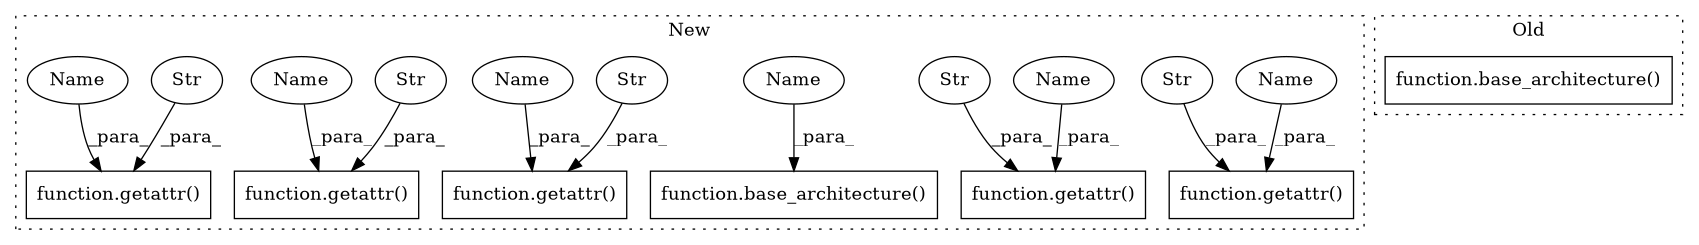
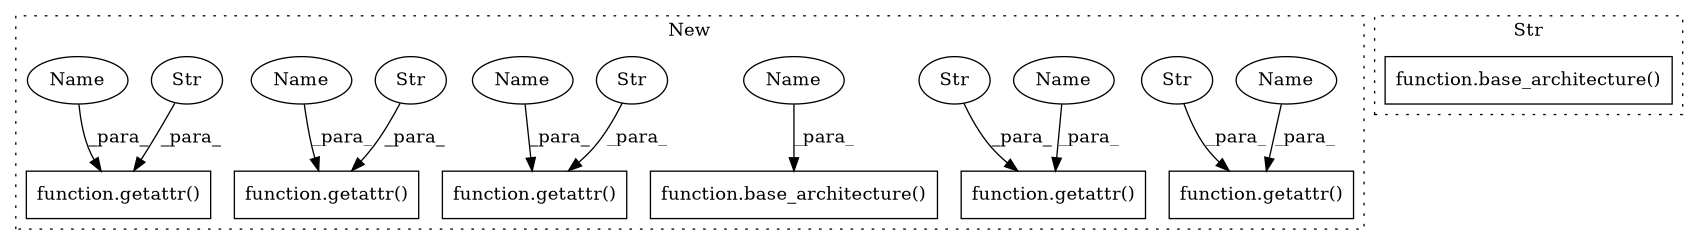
cluster "Old": label "Old" -> "Str"
